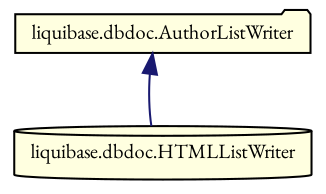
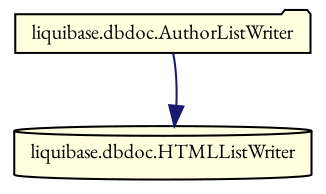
edge "liquibase.dbdoc.HTMLListWriter" -> "liquibase.dbdoc.AuthorListWriter": reversed
